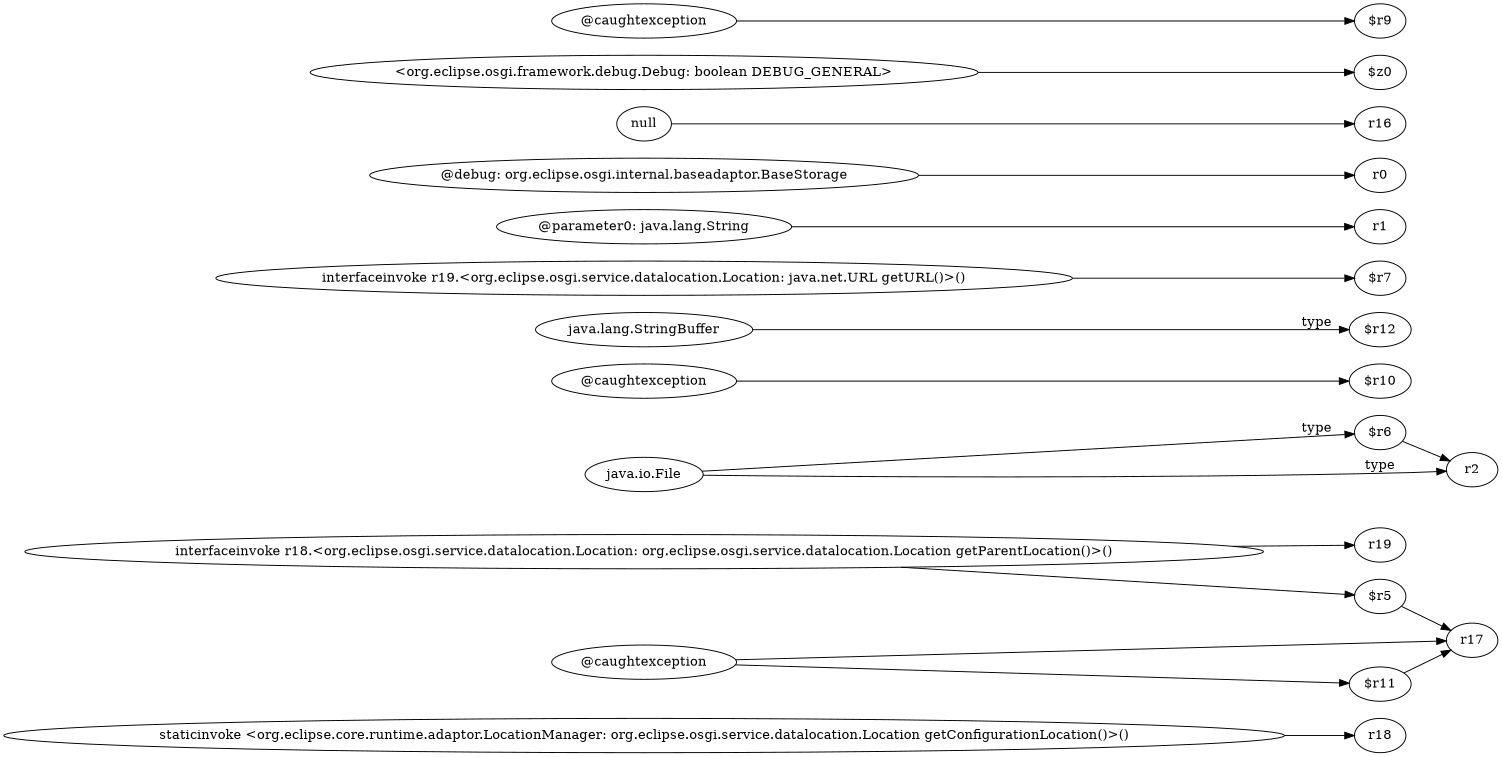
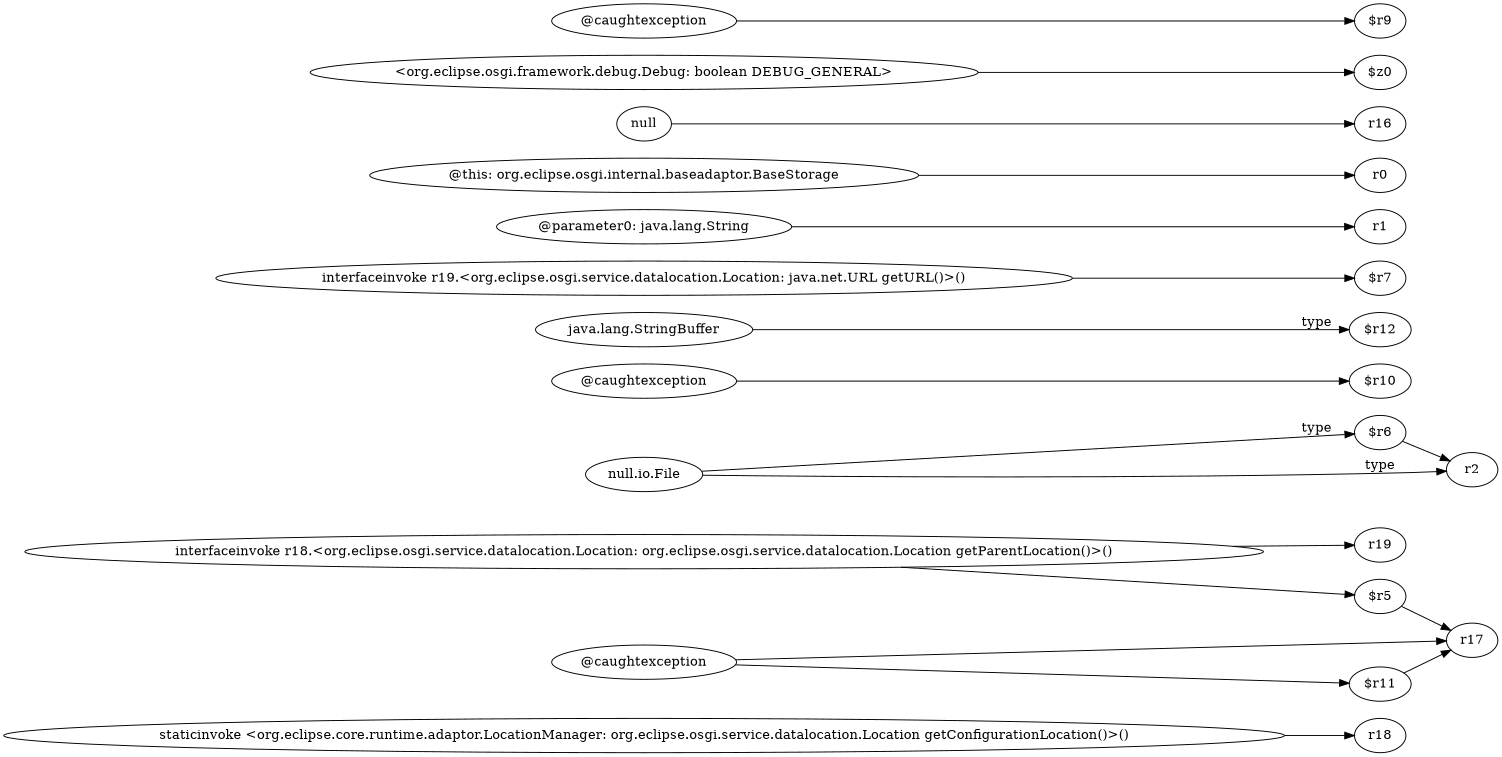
node "@debug: org.eclipse.osgi.internal.baseadaptor.BaseStorage": label "@debug: org.eclipse.osgi.internal.baseadaptor.BaseStorage" -> "@this: org.eclipse.osgi.internal.baseadaptor.BaseStorage"
node "java.io.File": label "java.io.File" -> "null.io.File"
